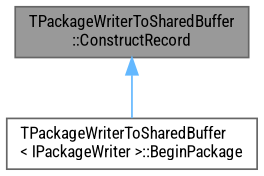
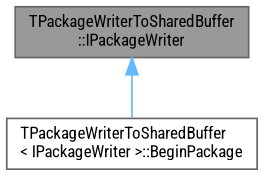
node "TPackageWriterToSharedBuffer ::ConstructRecord": label "TPackageWriterToSharedBuffer ::ConstructRecord" -> "TPackageWriterToSharedBuffer ::IPackageWriter"
